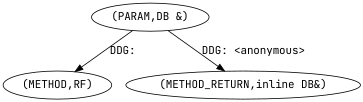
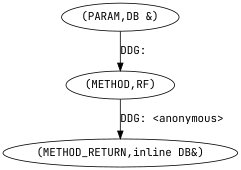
edge "(PARAM,DB &)" -> "(METHOD_RETURN,inline DB&)": now "(METHOD,RF)" -> "(METHOD_RETURN,inline DB&)"
